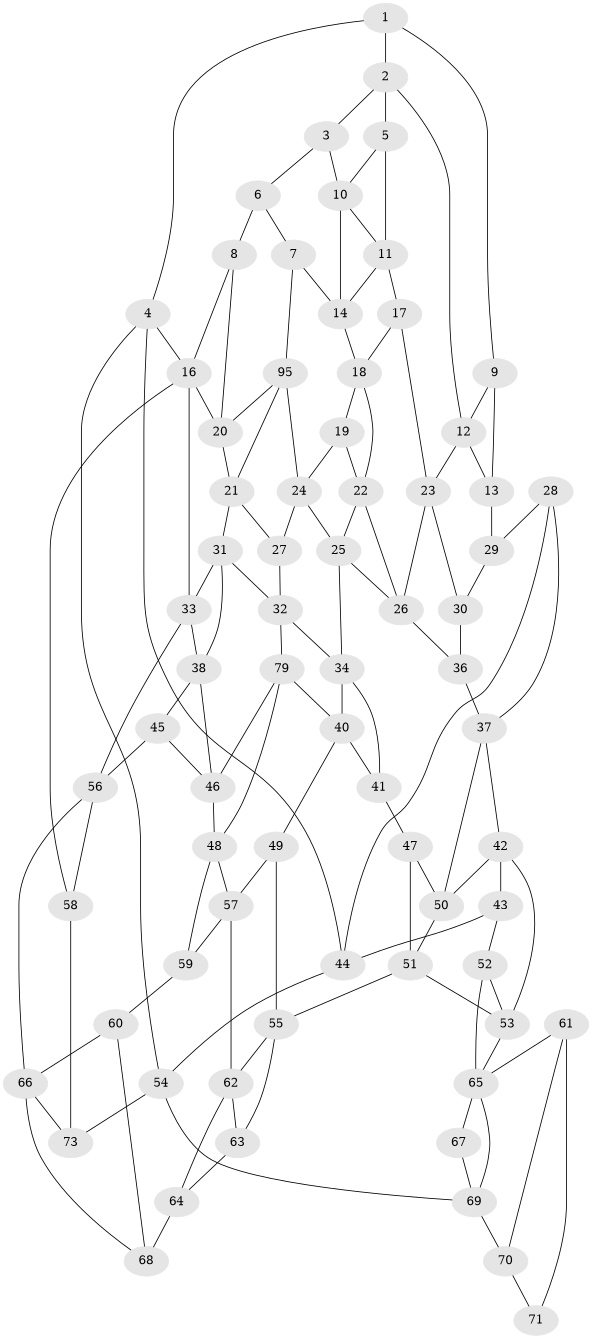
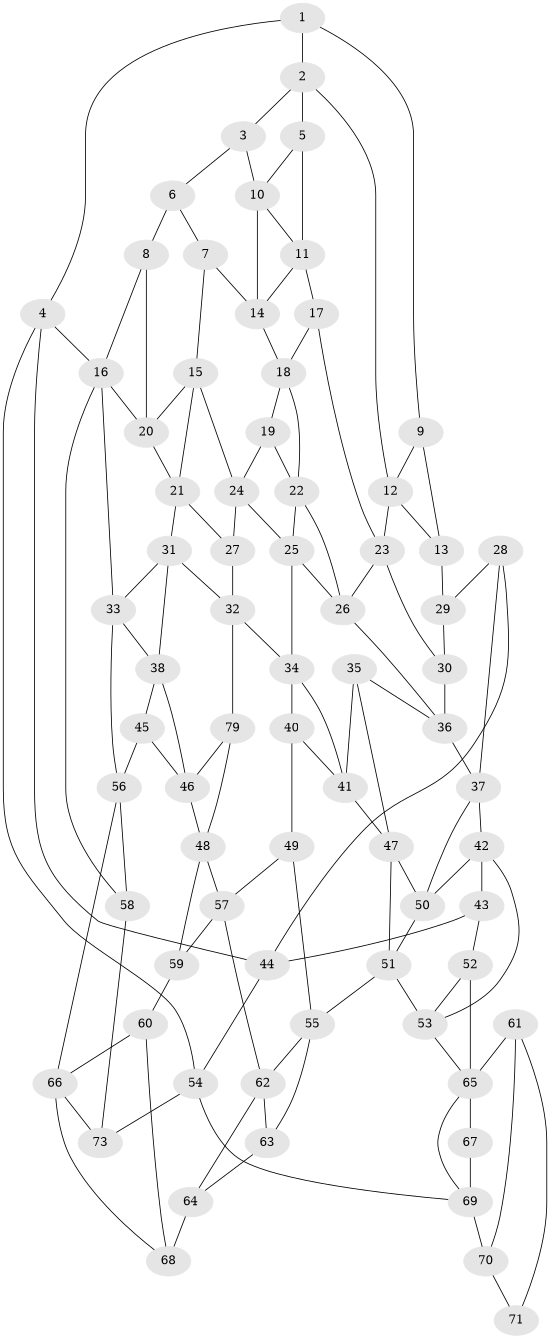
node "95": label "95" -> "15"
node "35": added
edge "79" -- "40": removed
